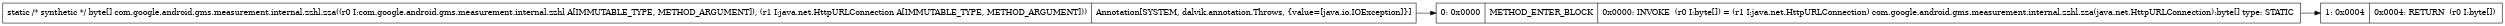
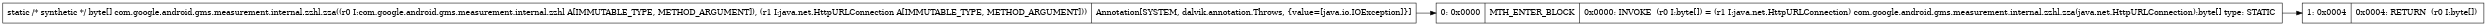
node "0: 0x0000": text "METHOD_ENTER_BLOCK" -> "MTH_ENTER_BLOCK"
